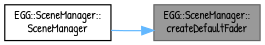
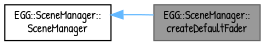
edge "EGG::SceneManager:: SceneManager" -> "EGG::SceneManager:: createDefaultFader": reversed
